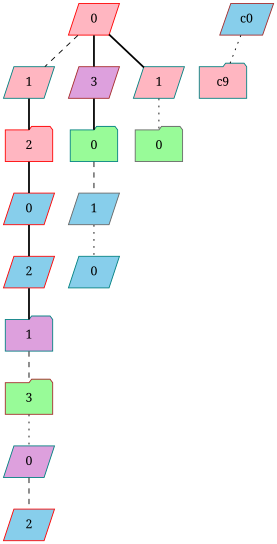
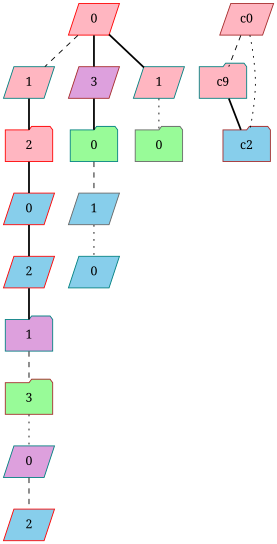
node "c0": fillcolor skyblue -> lightpink
edge "c0" -- "c9": style dotted -> dashed
node "c2": added
